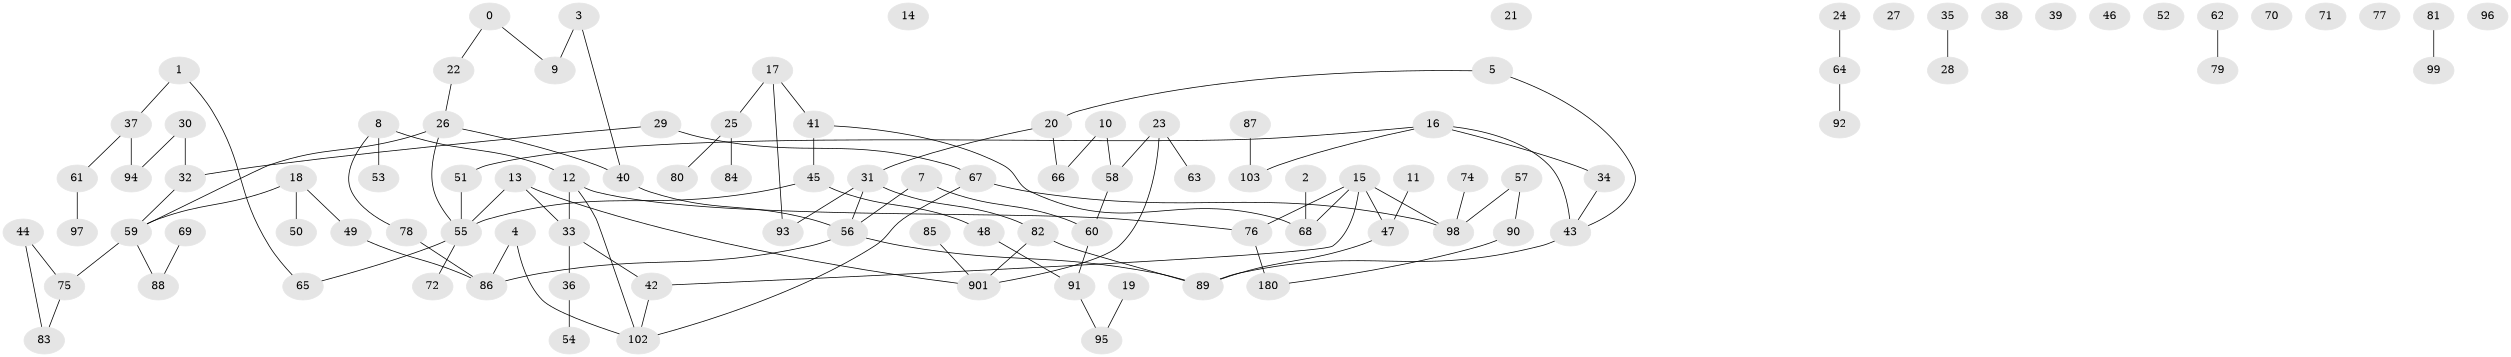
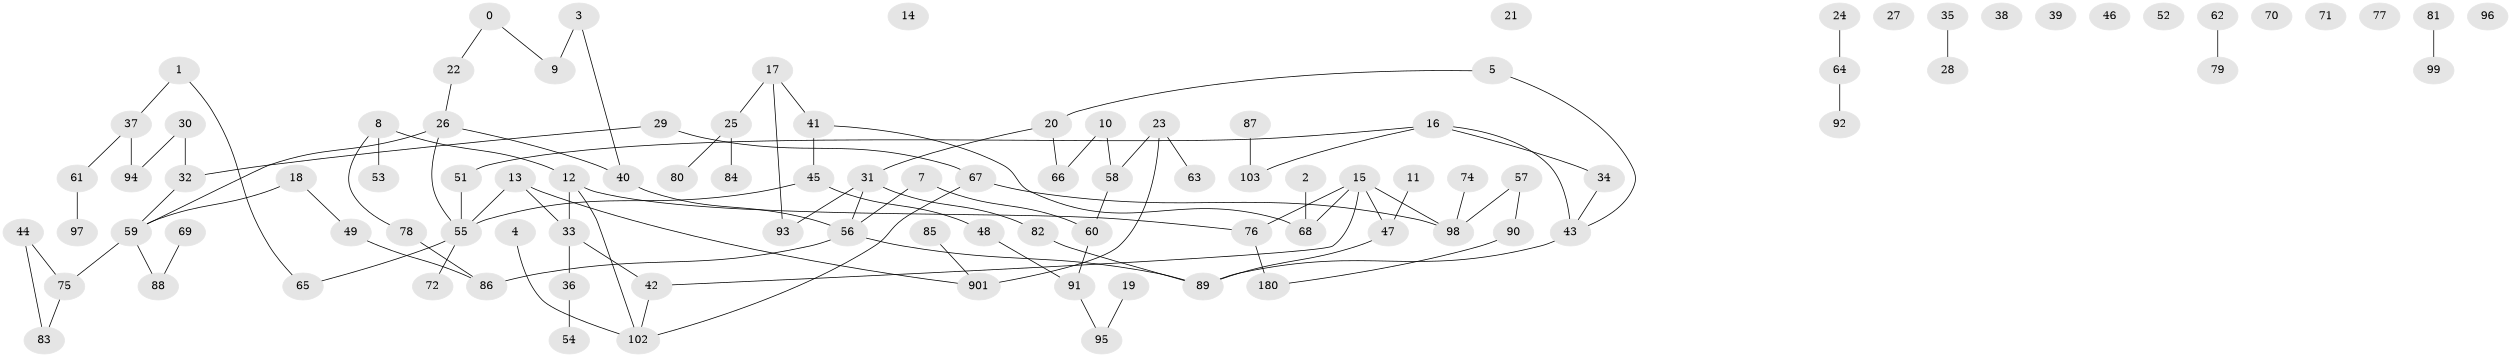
node "50": removed
edge "4" -- "86": removed
edge "82" -- "901": removed
